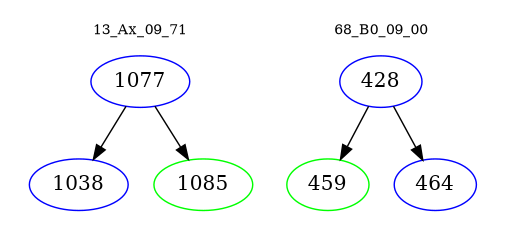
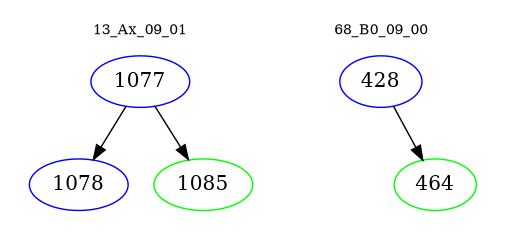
cluster "13_Ax_09_71": label "13_Ax_09_71" -> "13_Ax_09_01"
node "1038": label "1038" -> "1078"
node "459": removed
node "464": color blue -> green
